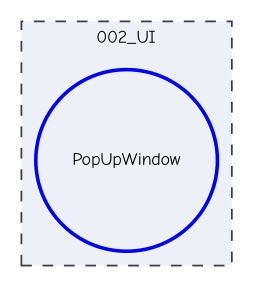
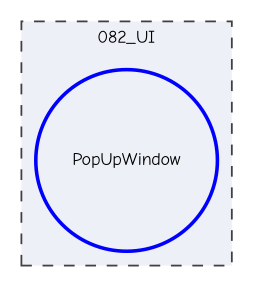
cluster "002_UI": label "002_UI" -> "082_UI"
